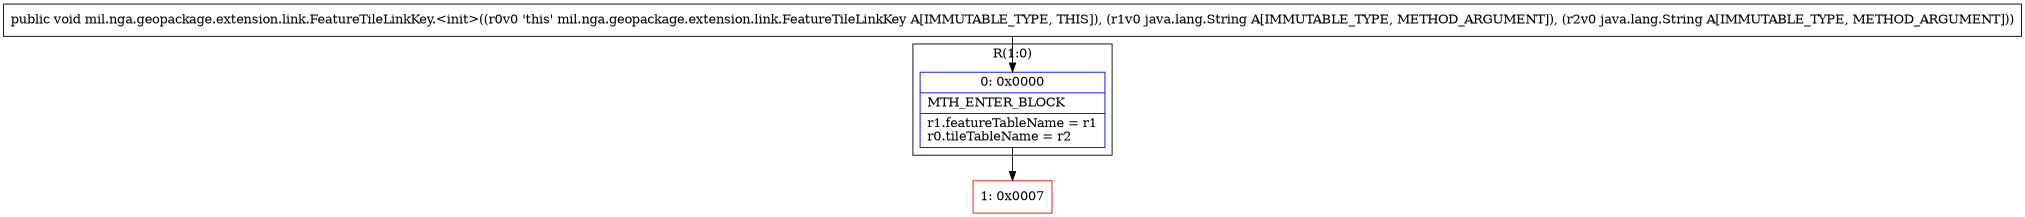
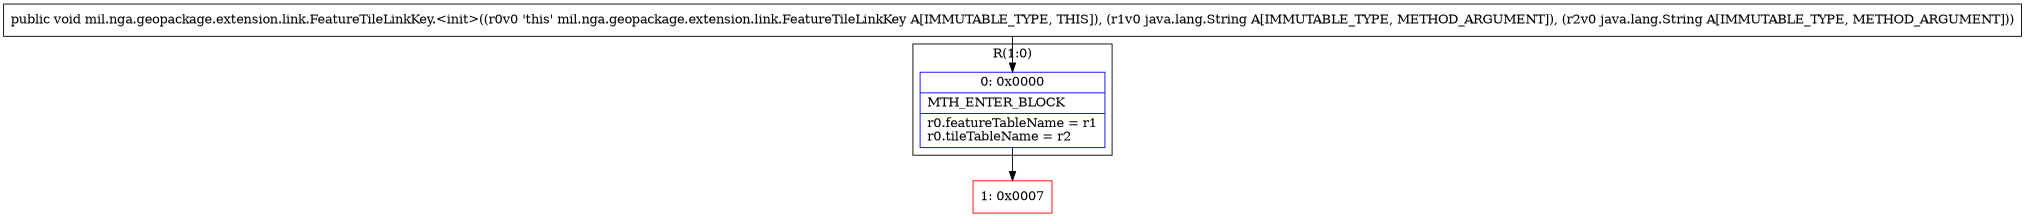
node "0: 0x0000": text "r1.featureTableName = r1" -> "r0.featureTableName = r1"
